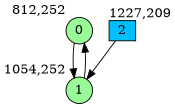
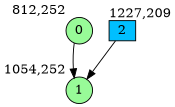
edge "1 1054,252" -> "0 812,252": removed
